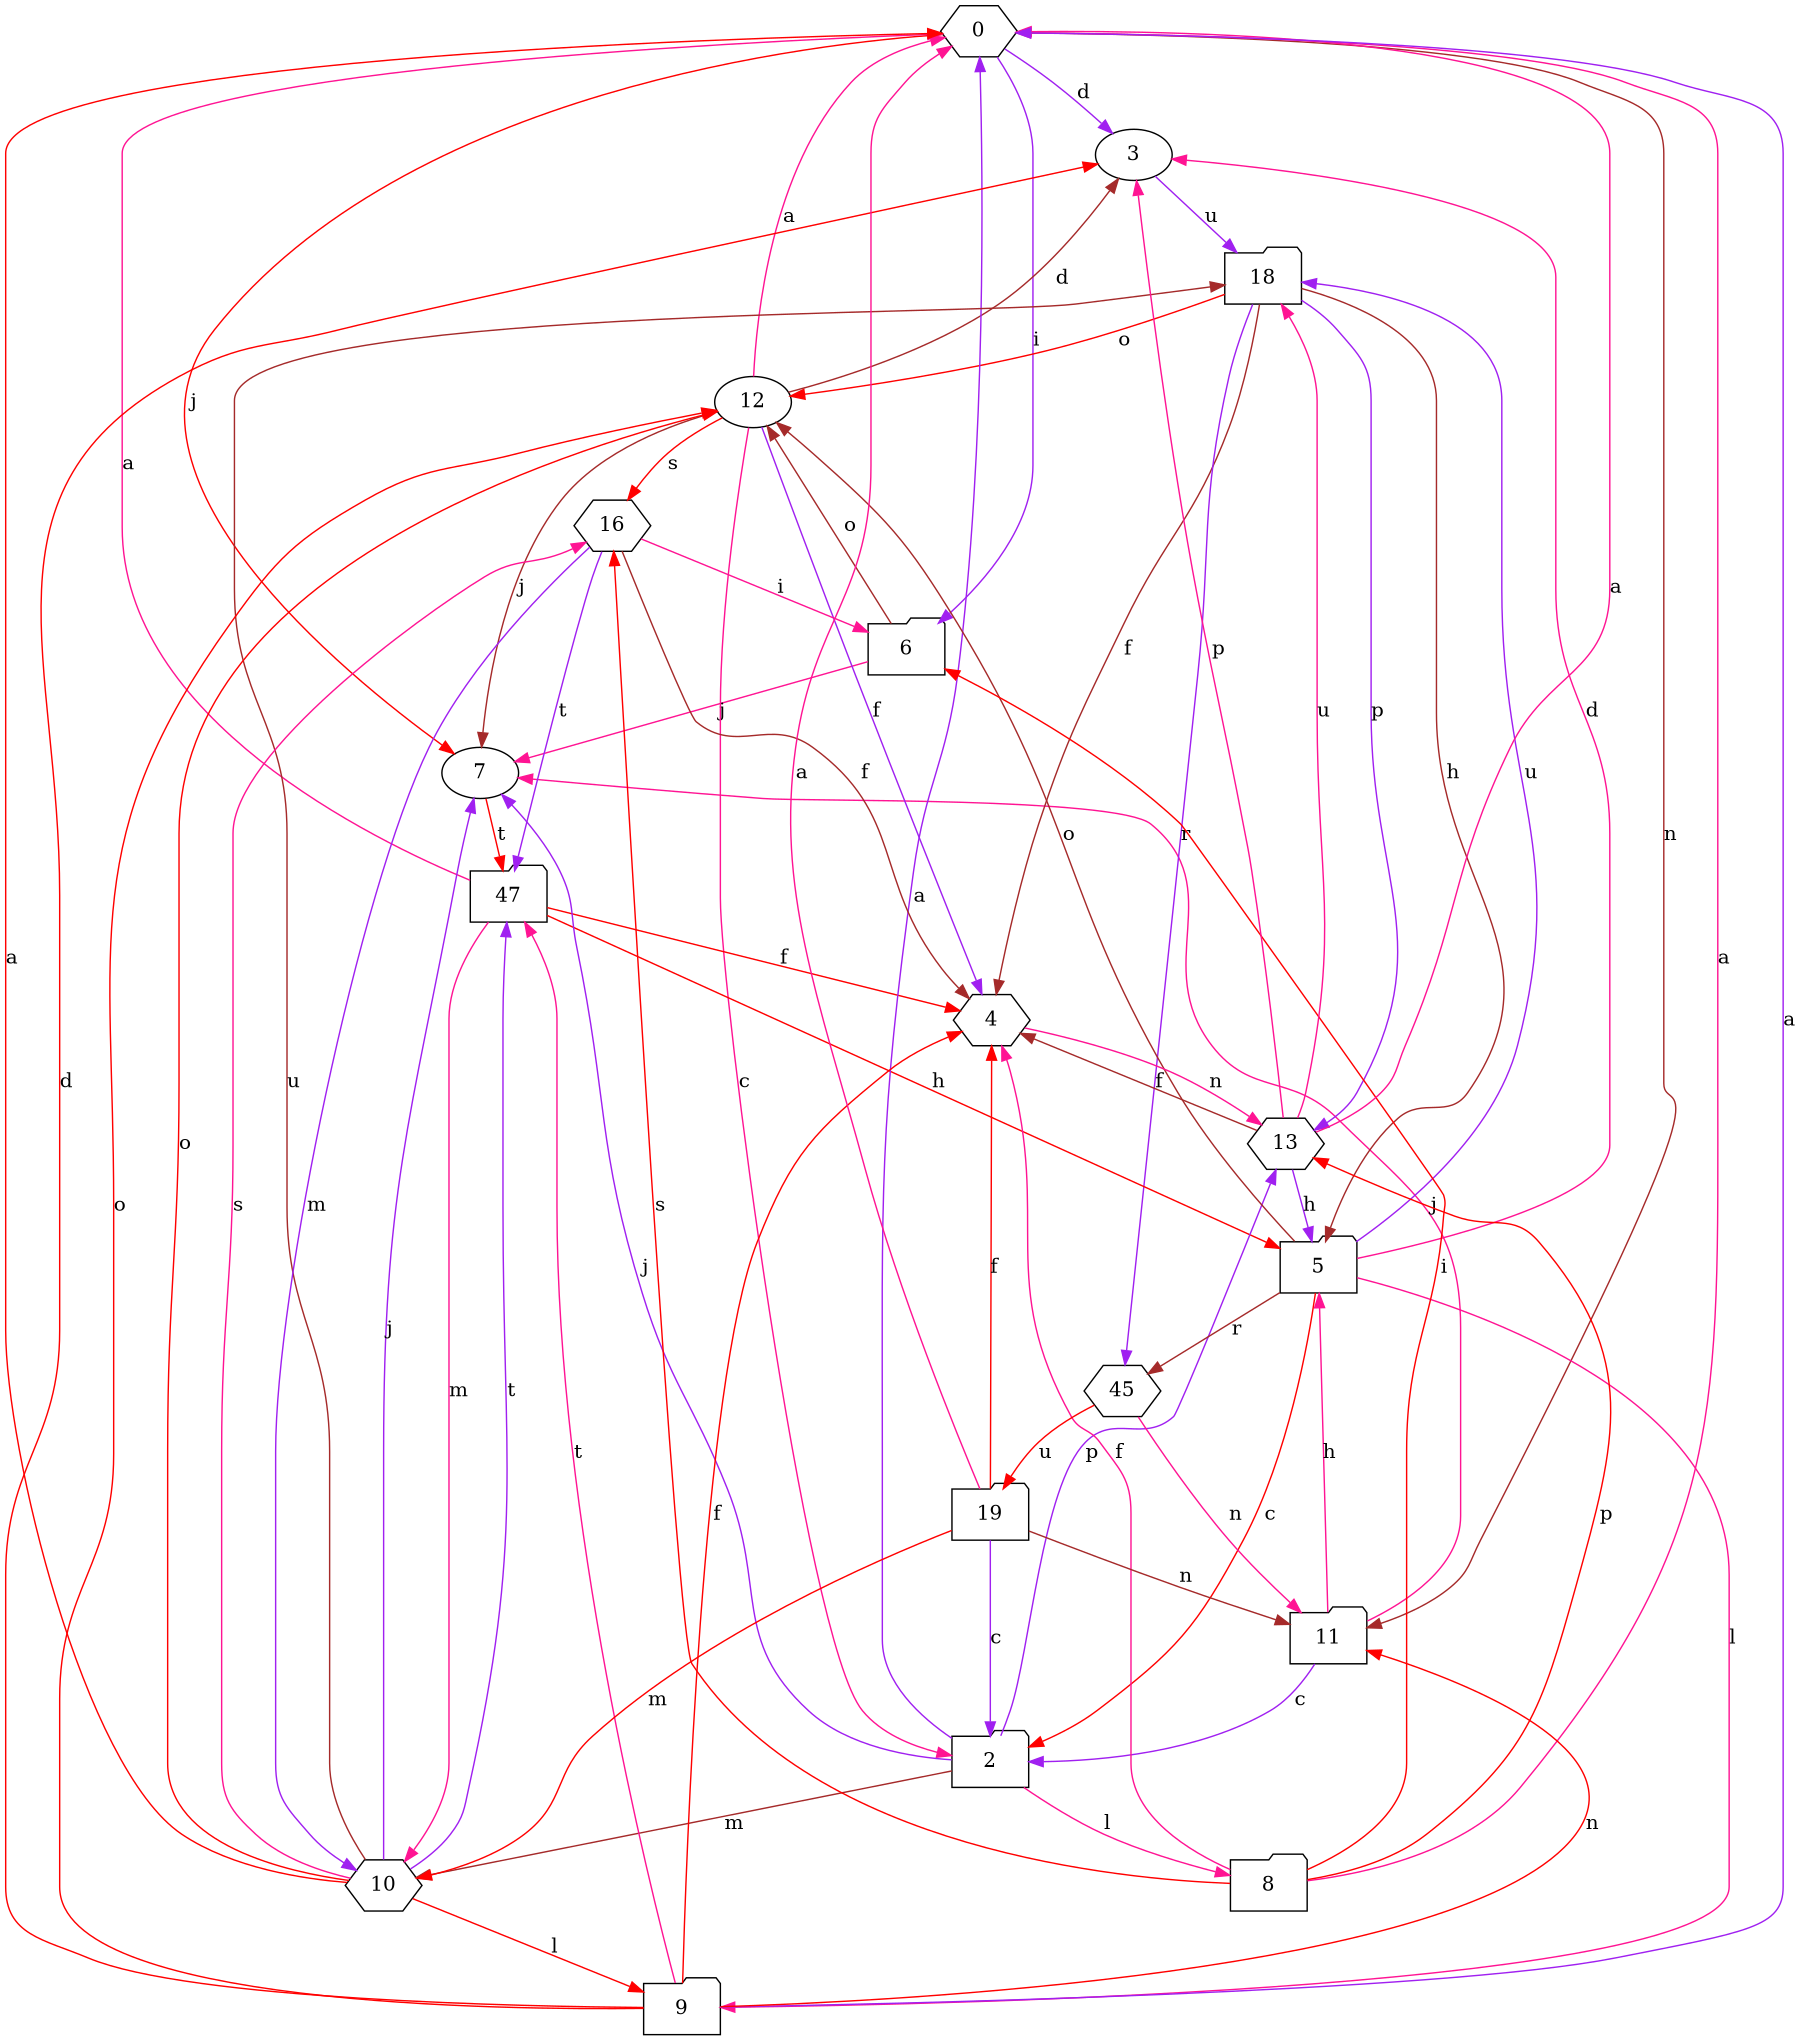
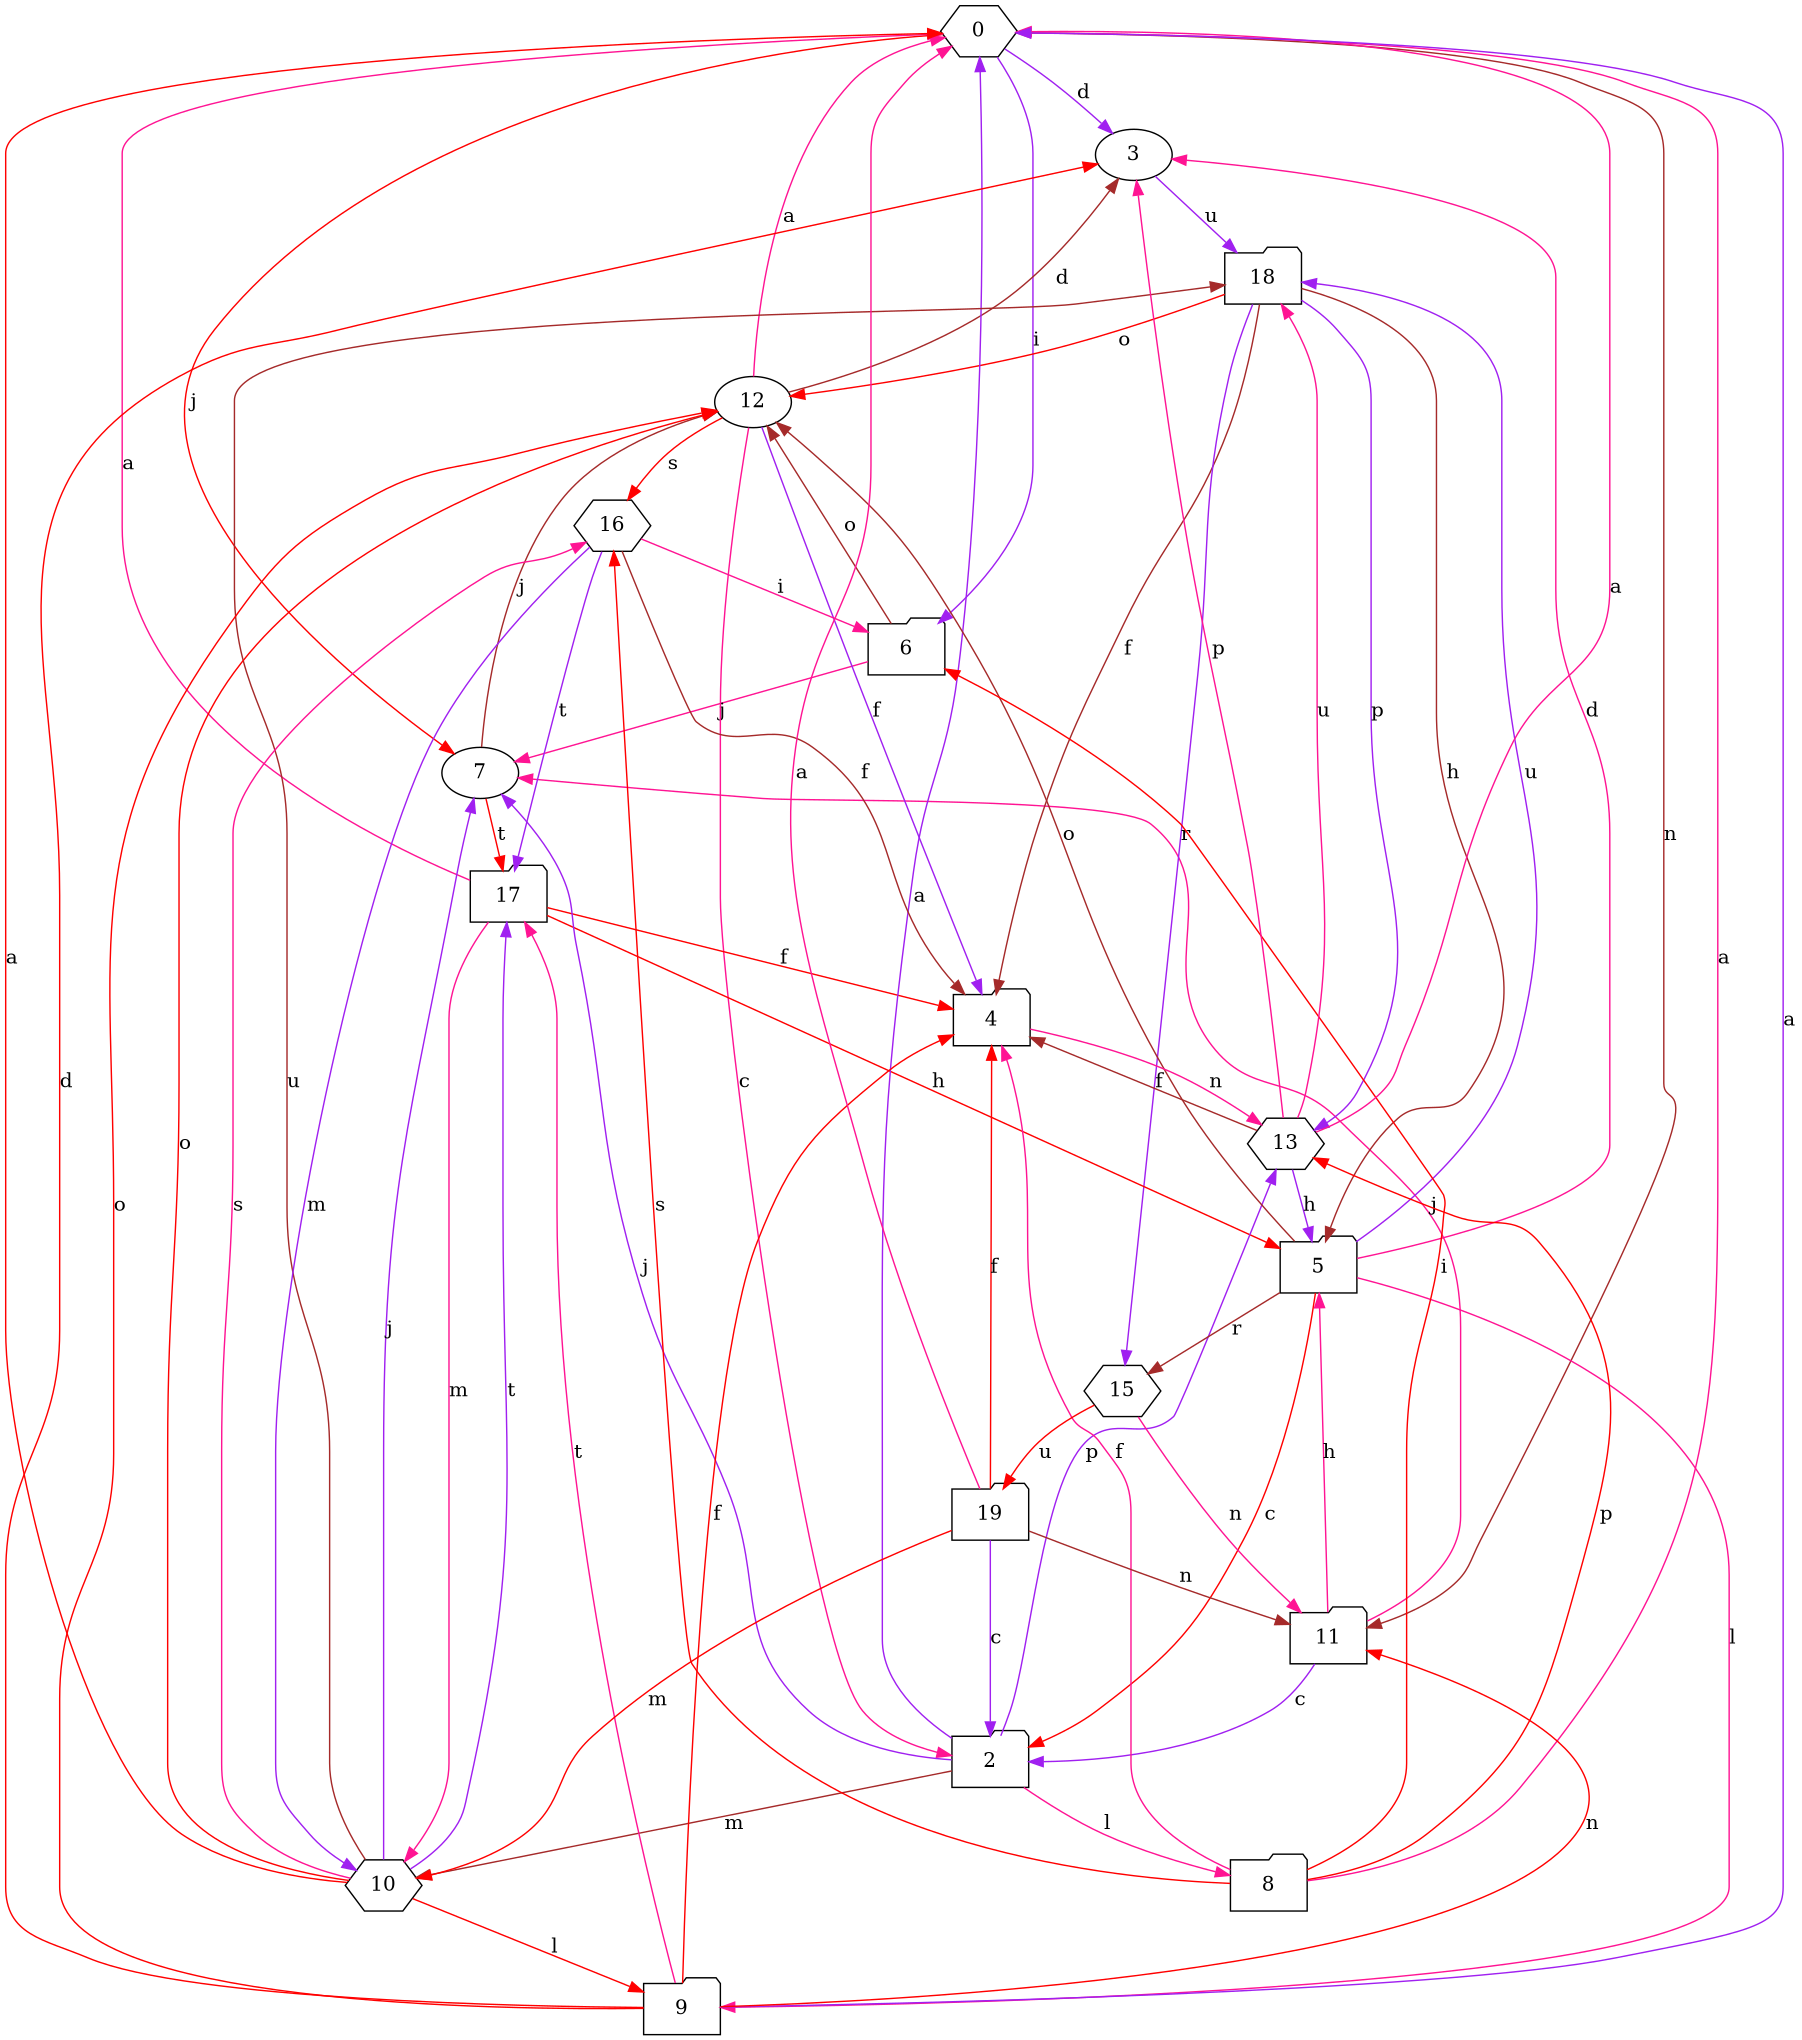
edge "12" -> "7": reversed
node "47": label "47" -> "17"
node "4": shape hexagon -> folder
node "45": label "45" -> "15"
